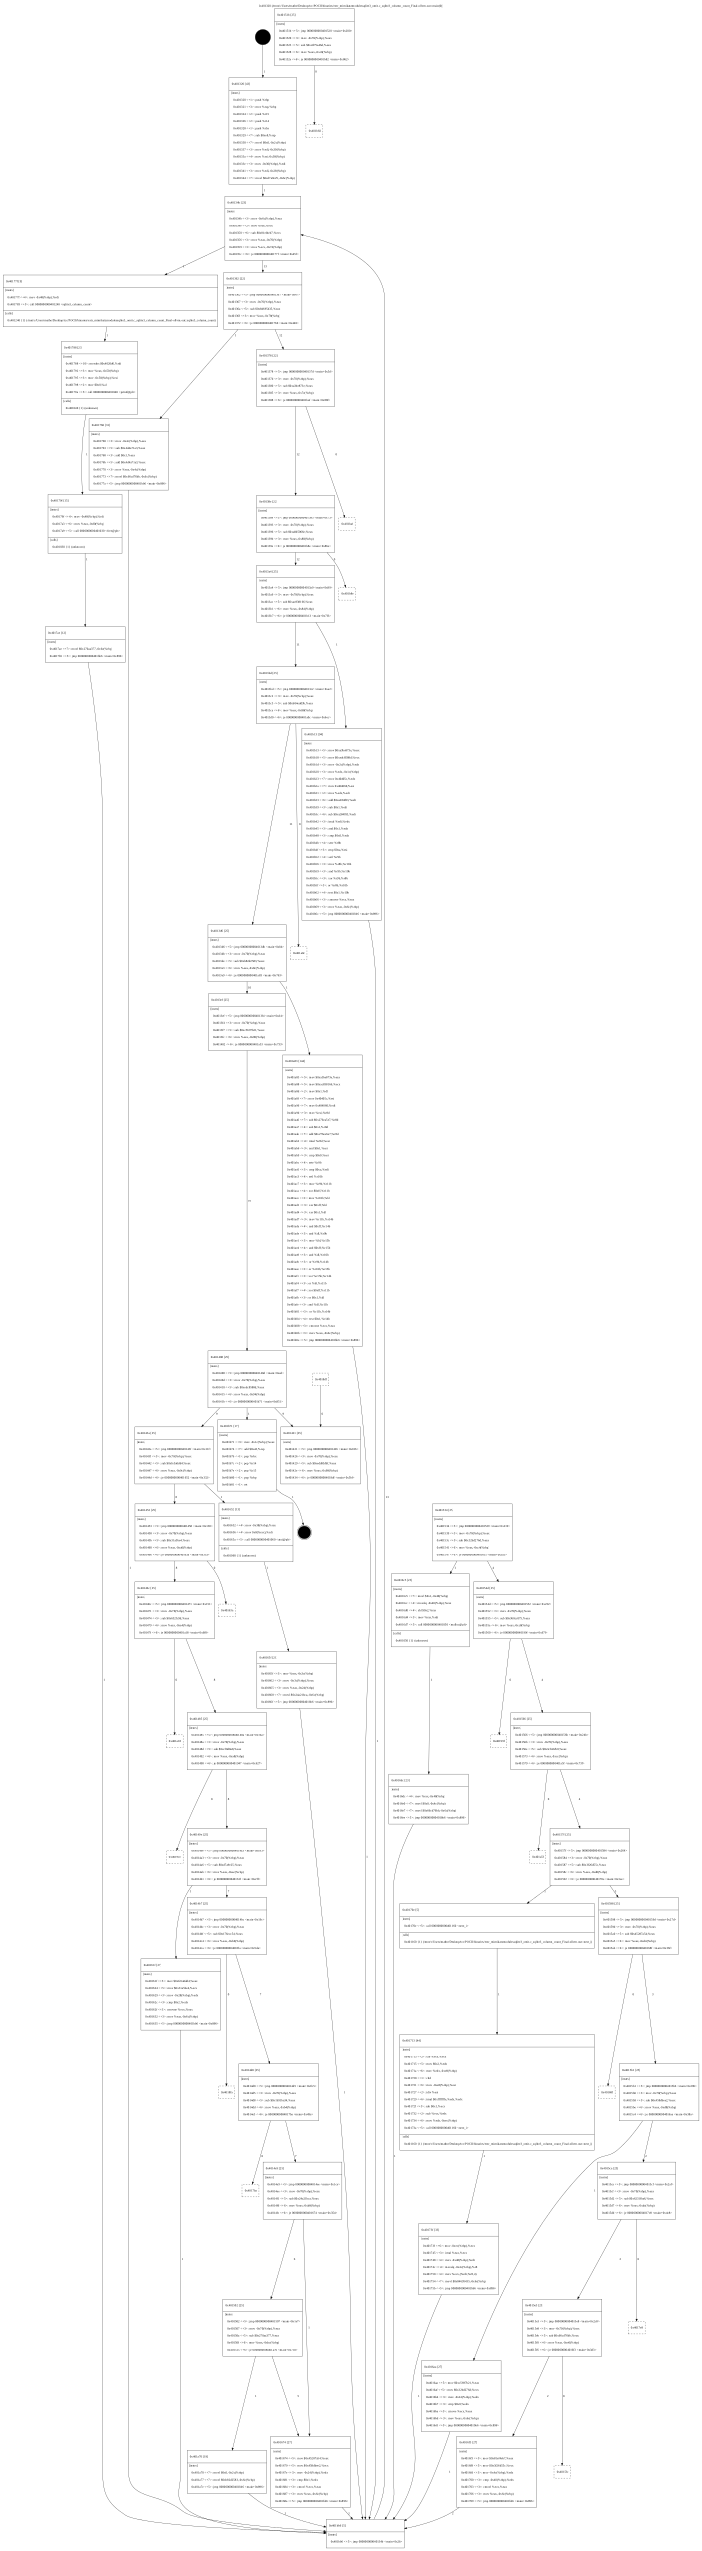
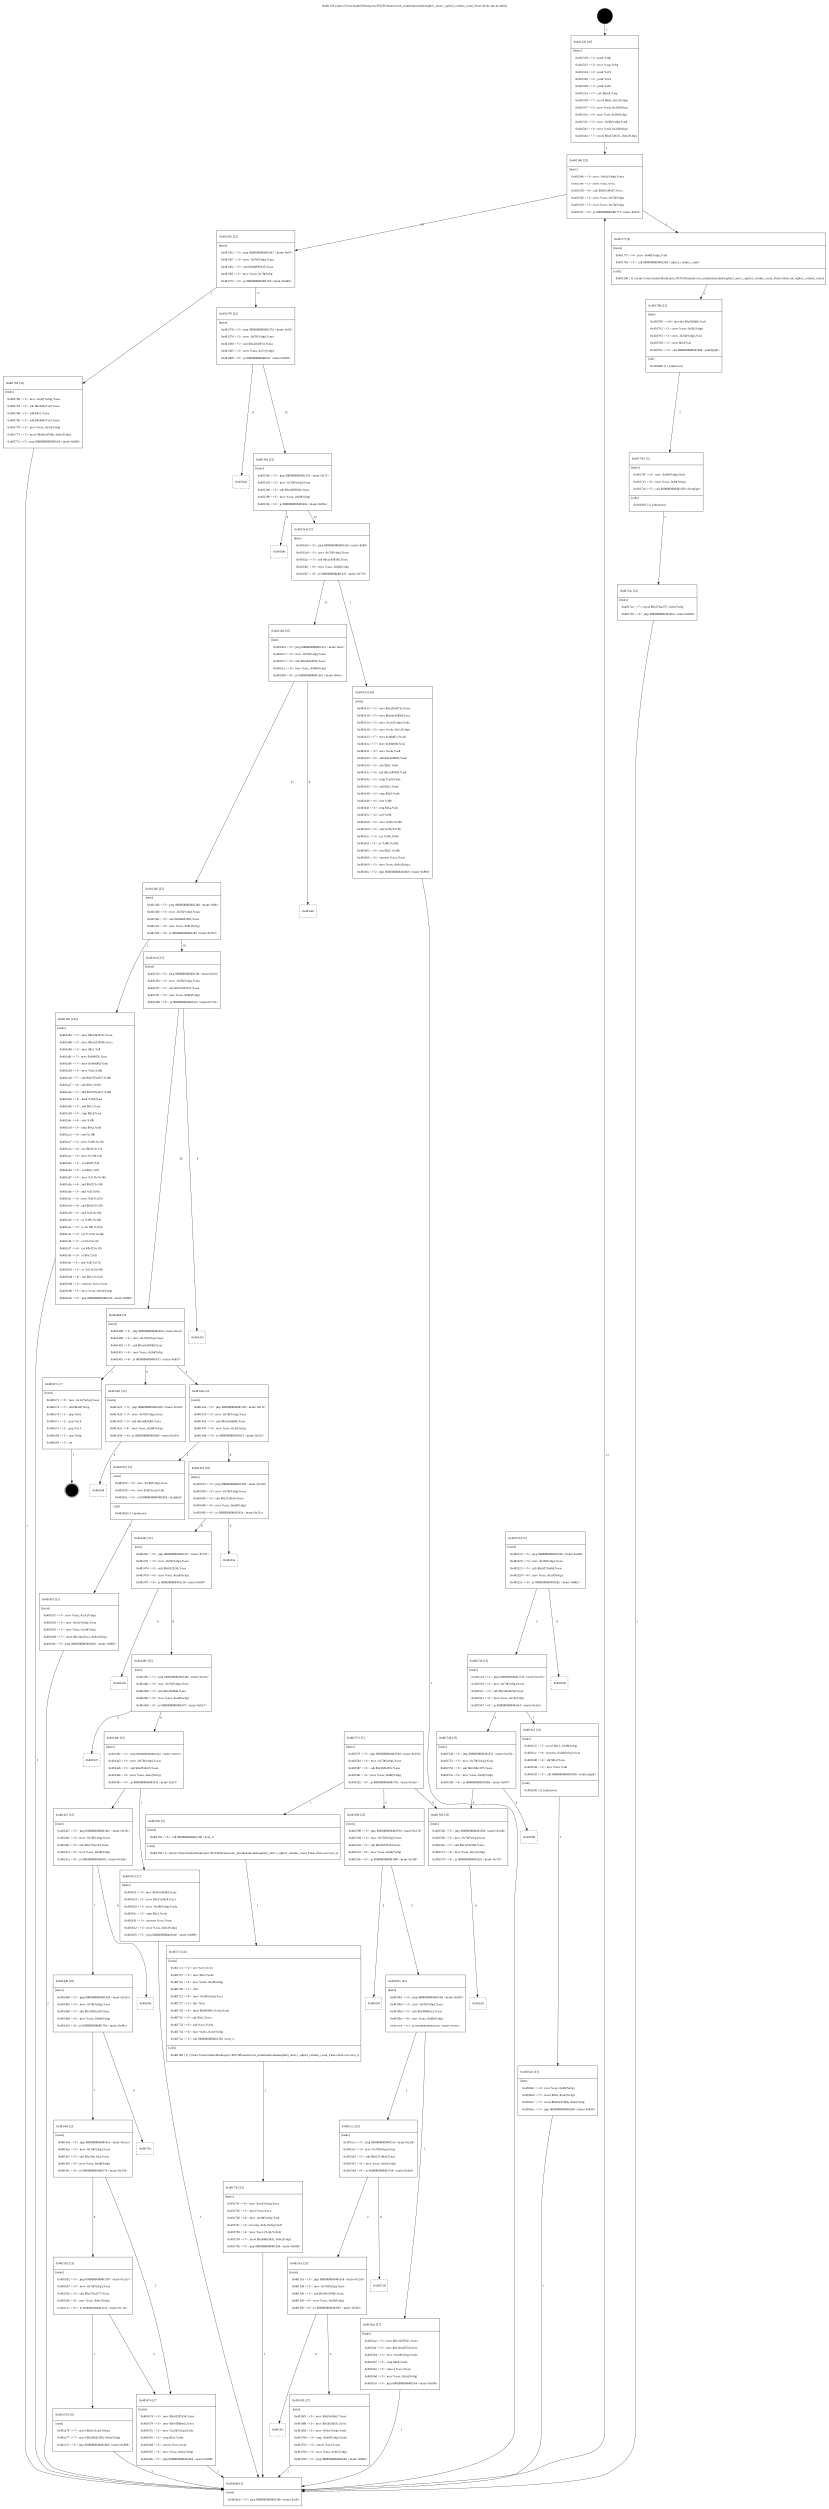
node "0x401a53": added
edge "0x4018df" -> "0x401421 [25]": reversed
edge "0x40151b [25]" -> "0x401534 [25]": added, label "5"
edge "0x401566 [25]" -> "0x40157f [25]": reversed
